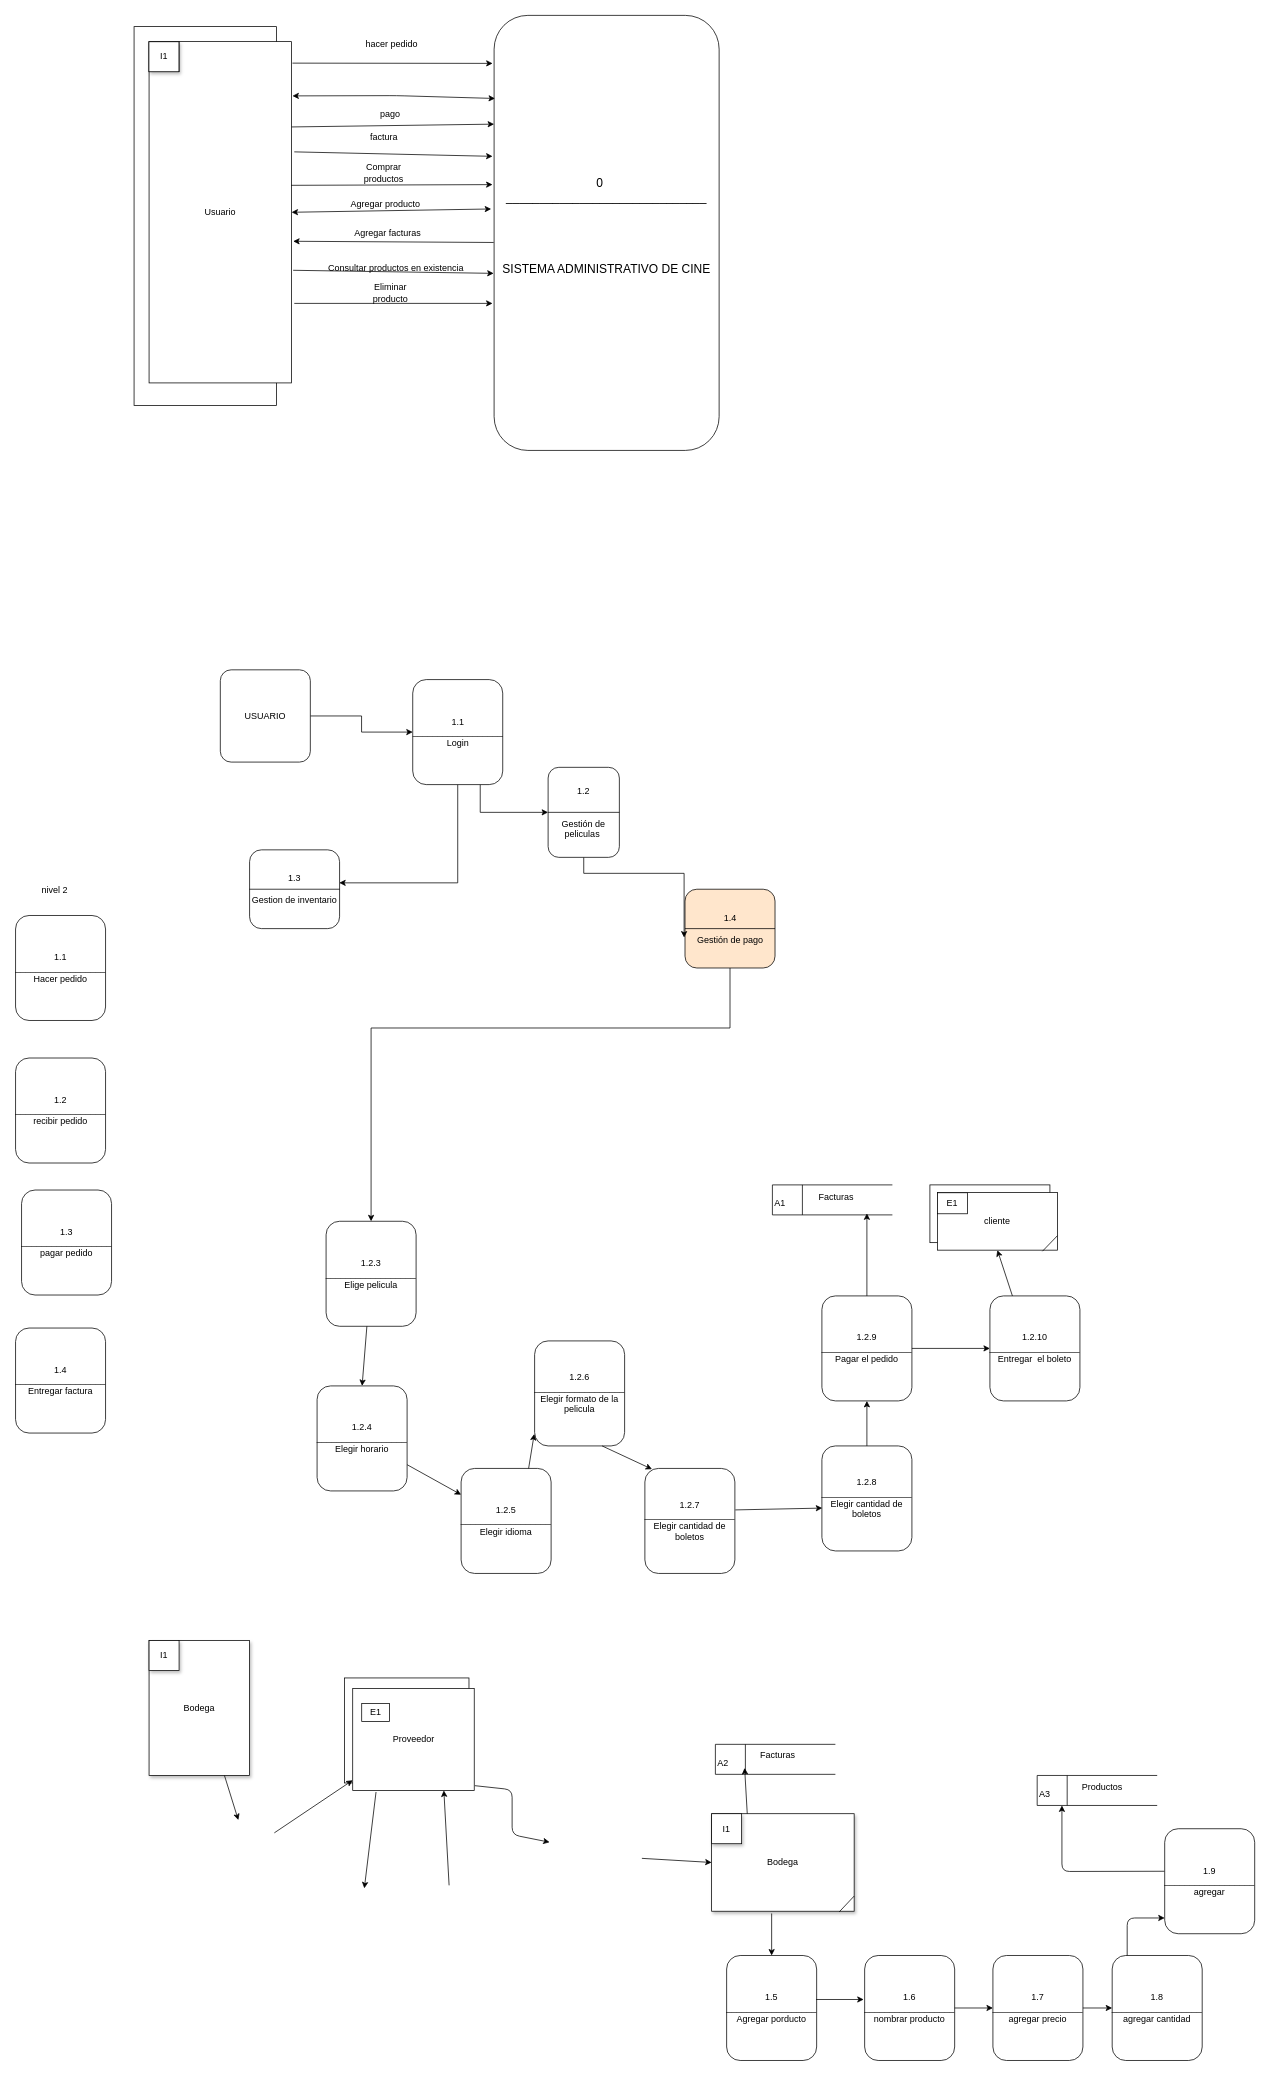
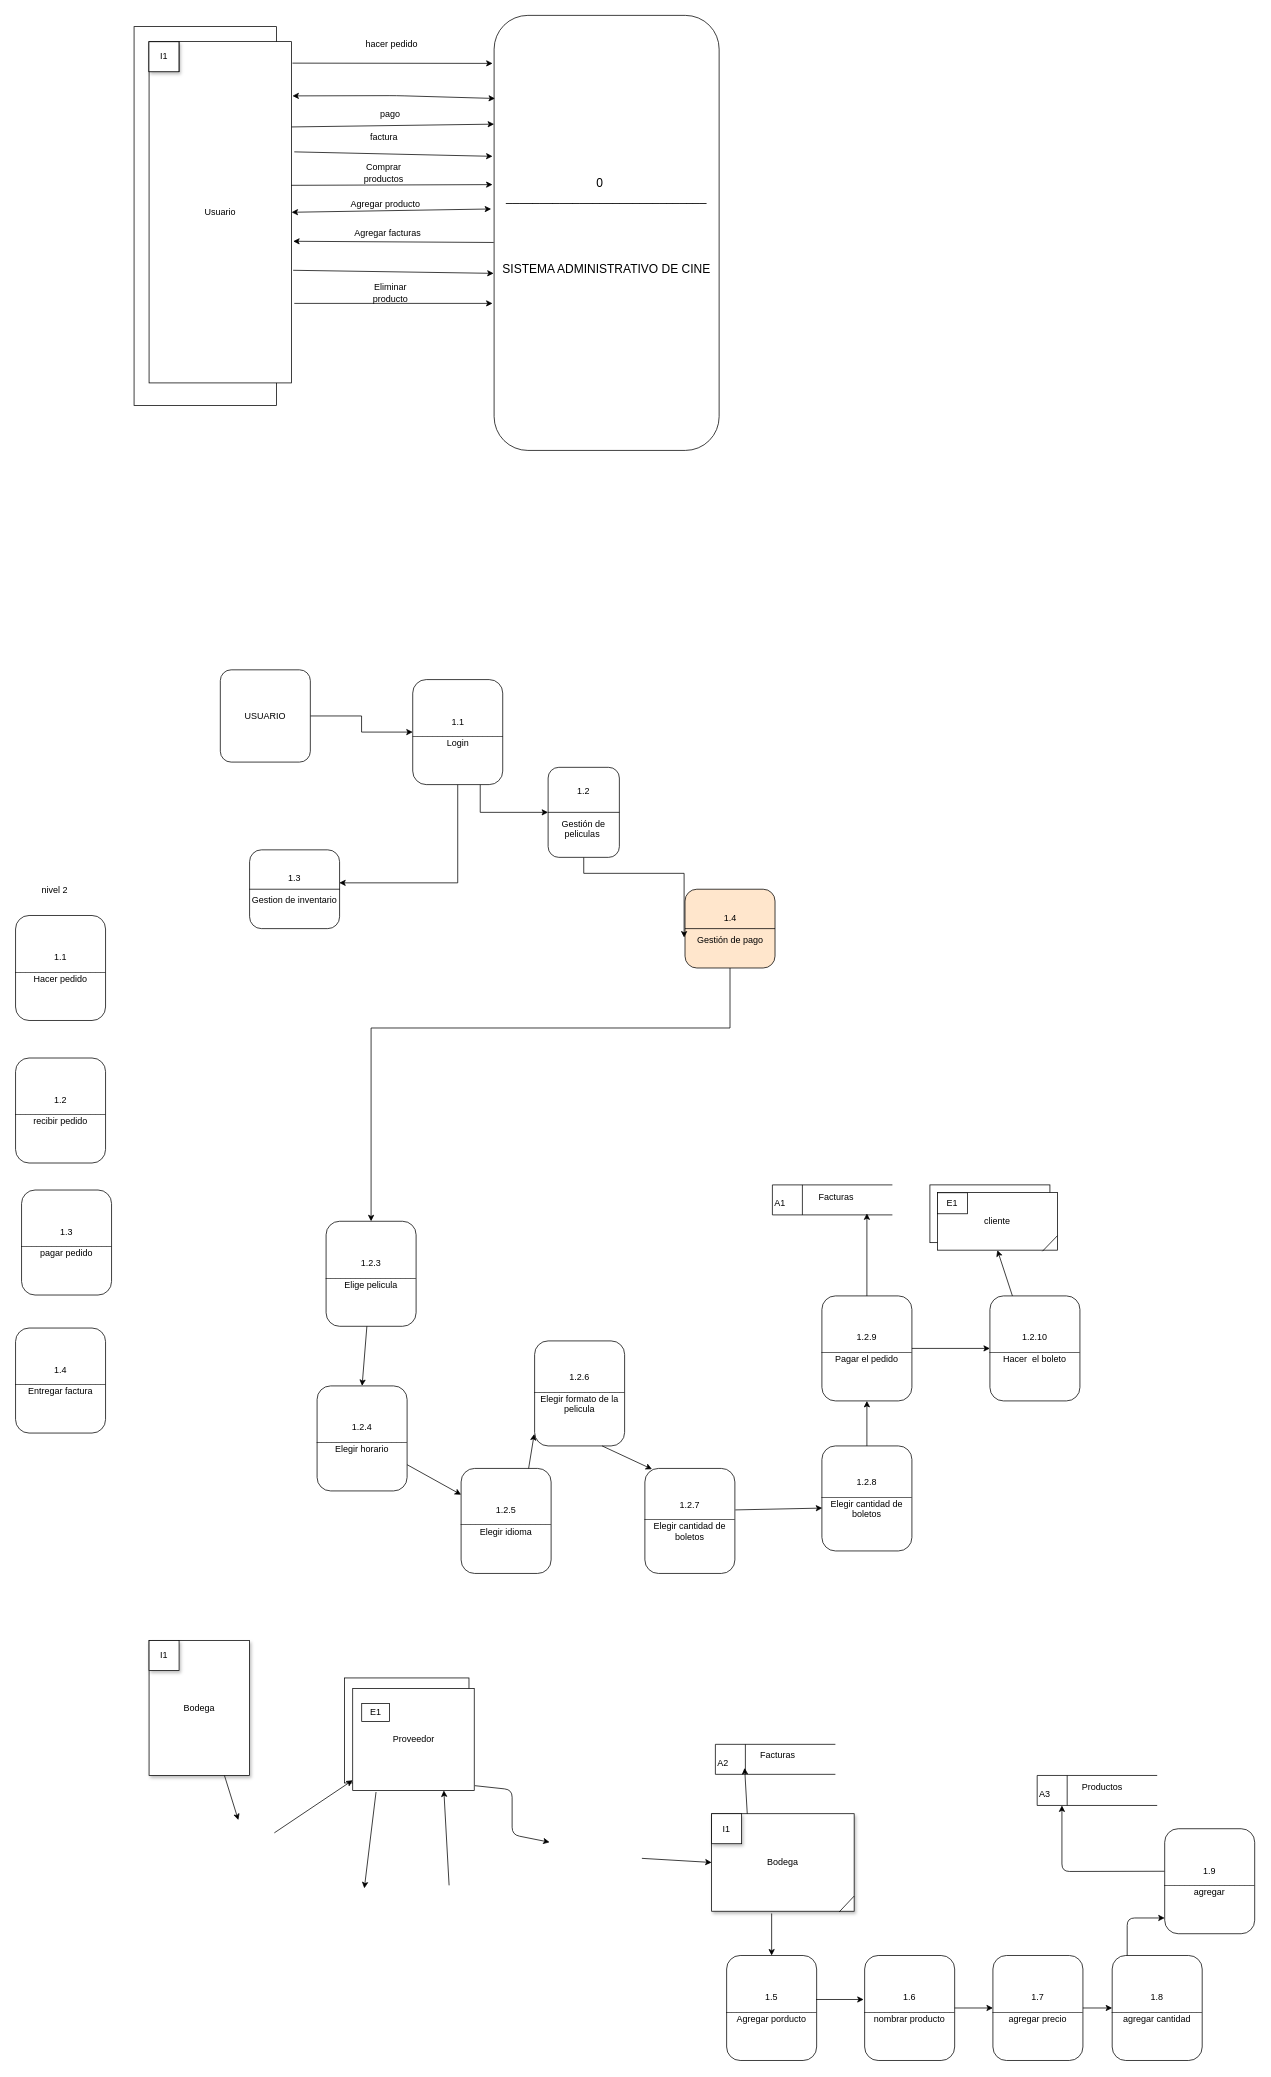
node "Consultar productos en existencia": removed
node "1.2.10 __________________ Entregar el boleto": label "1.2.10 __________________ Entregar el boleto" -> "1.2.10 __________________ Hacer el boleto"
